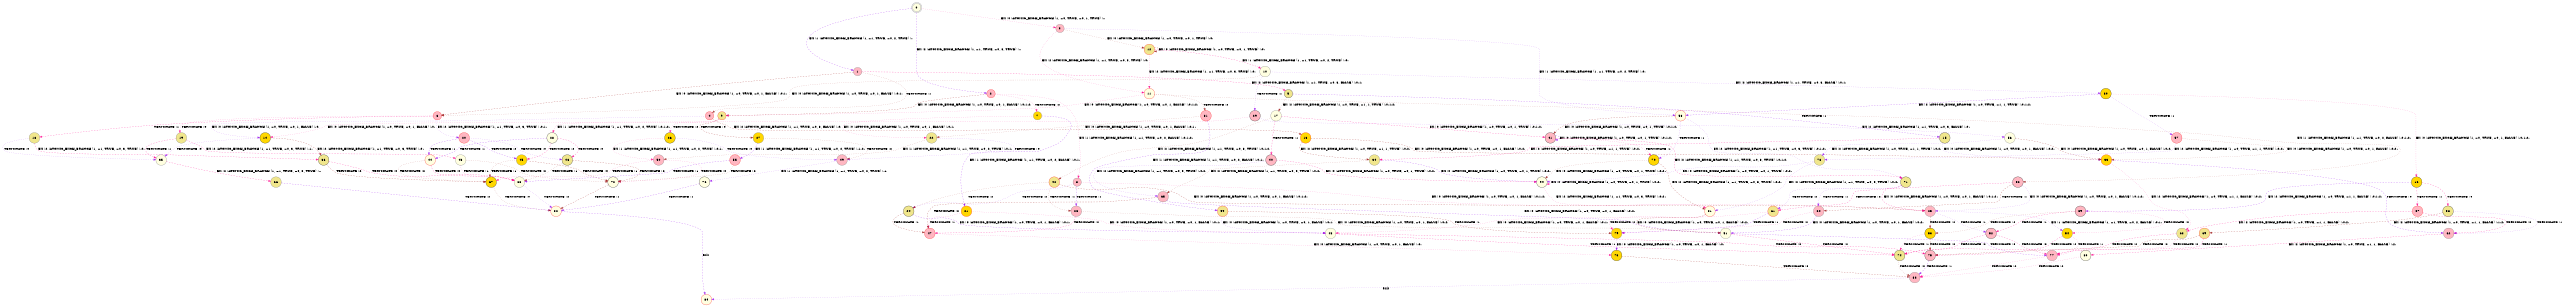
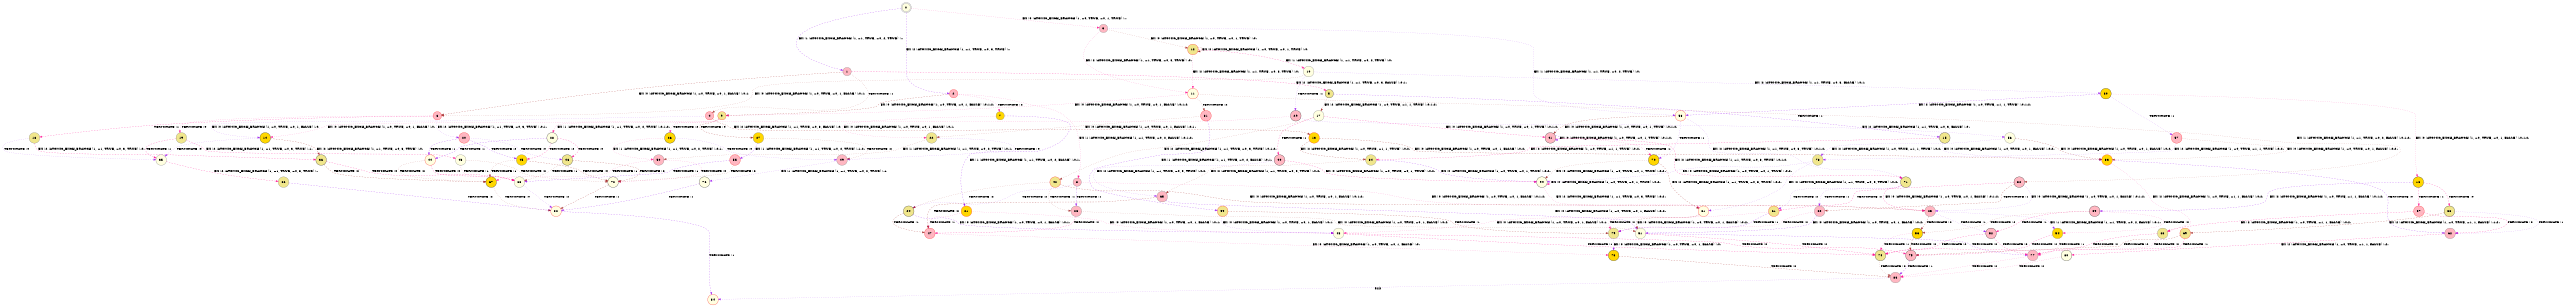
node "79": fillcolor gold -> khaki
edge "82" -> "84": label "exit" -> "TERMINATE !1"
